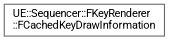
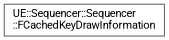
node "UE::Sequencer::FKeyRenderer ::FCachedKeyDrawInformation": label "UE::Sequencer::FKeyRenderer ::FCachedKeyDrawInformation" -> "UE::Sequencer::Sequencer ::FCachedKeyDrawInformation"
